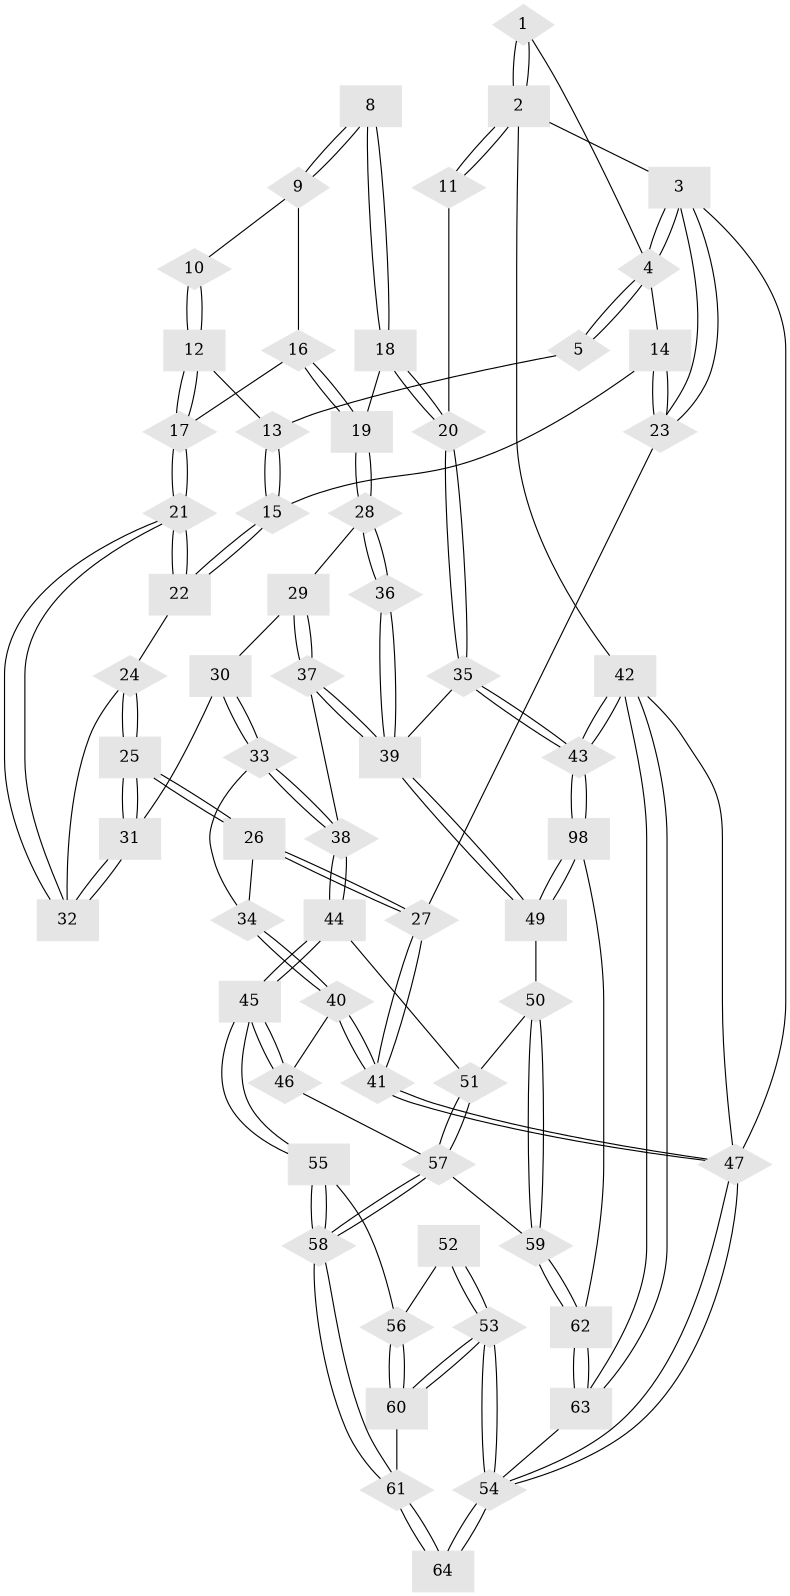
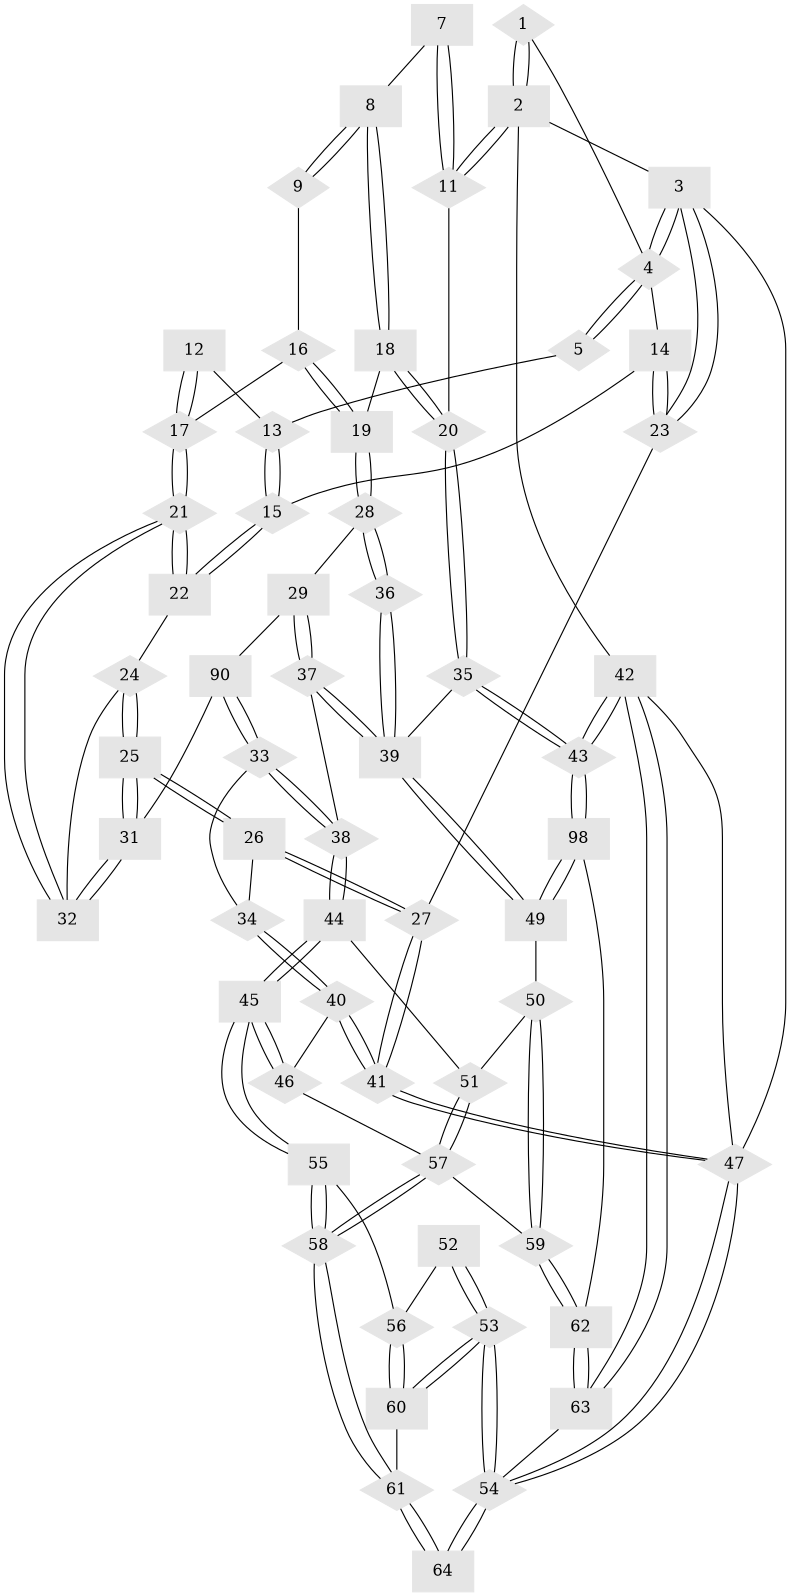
node "7": added
node "10": removed
node "30": label "30" -> "90"
